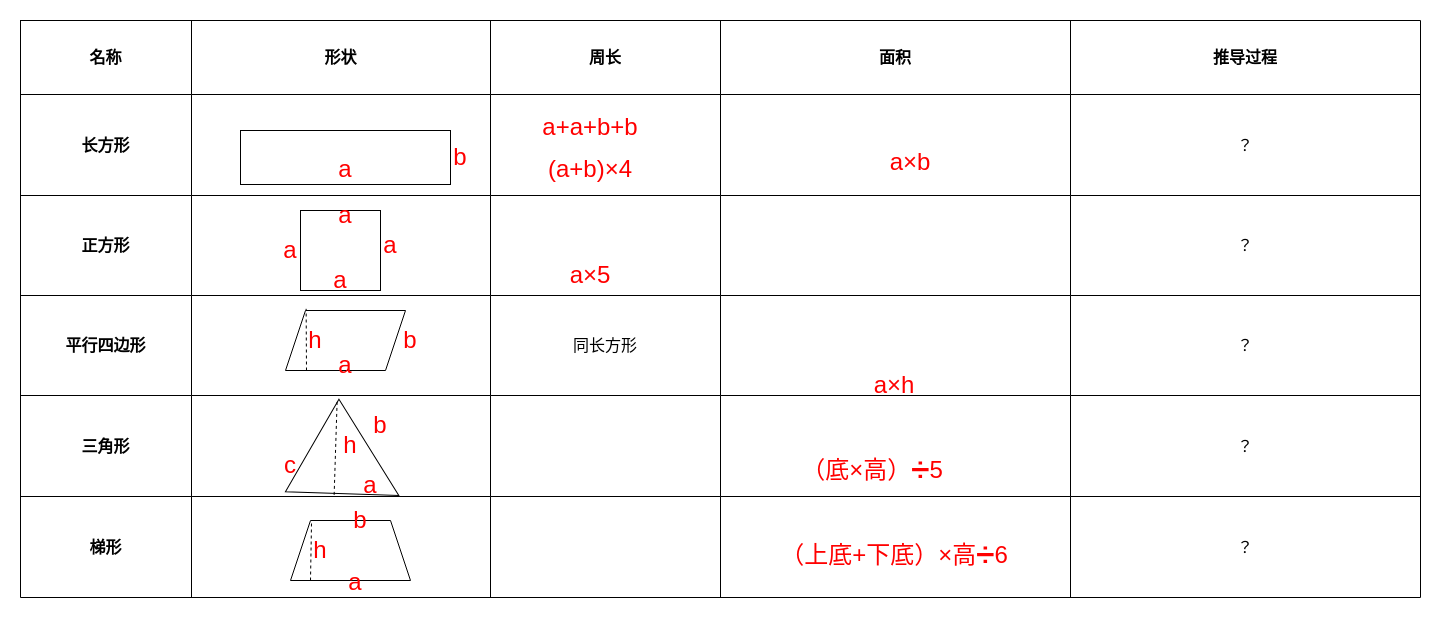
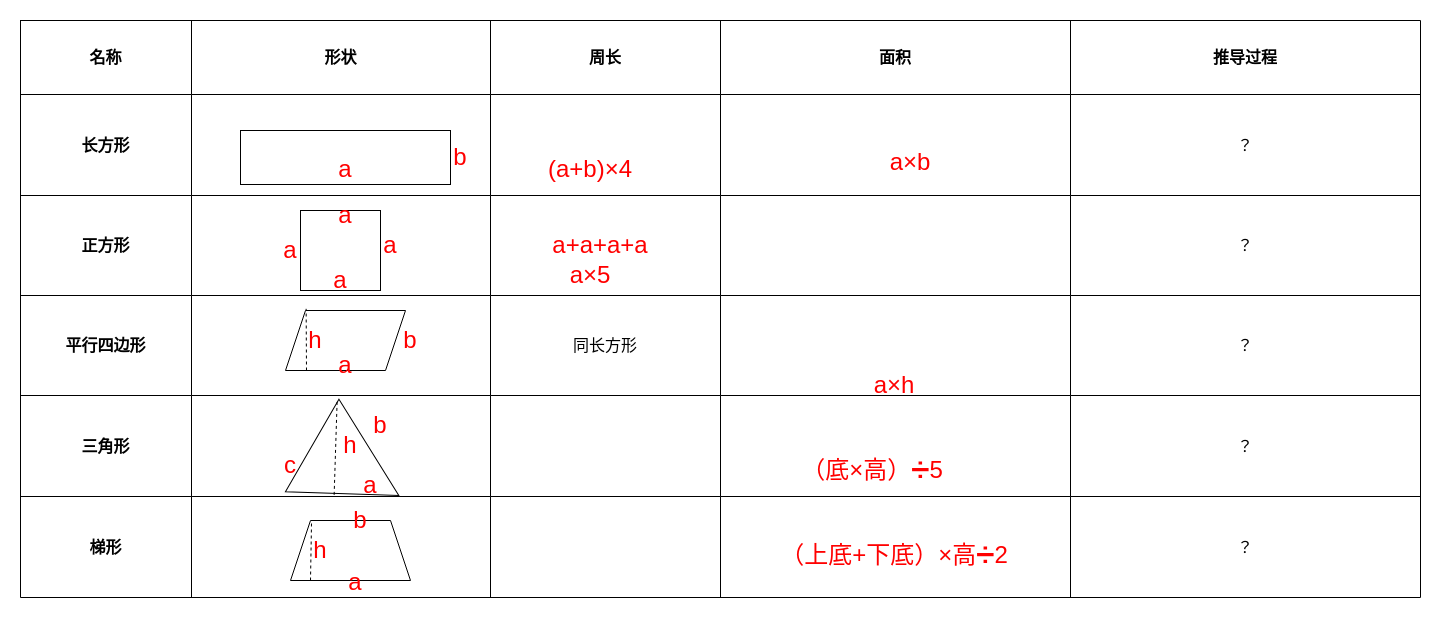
node "a+a+b+b": removed
node "a+a+a+a": added
node "（上底+下底）×高➗6": label "（上底+下底）×高➗6" -> "（上底+下底）×高➗2"
